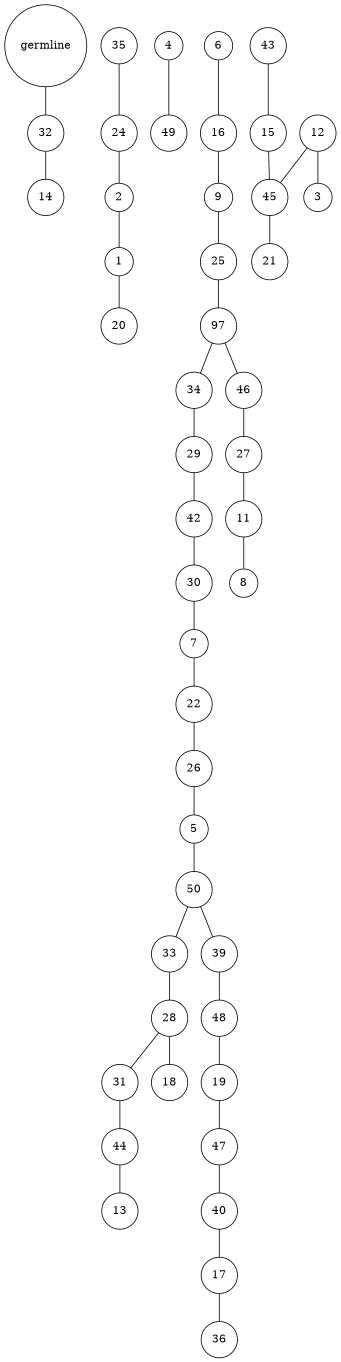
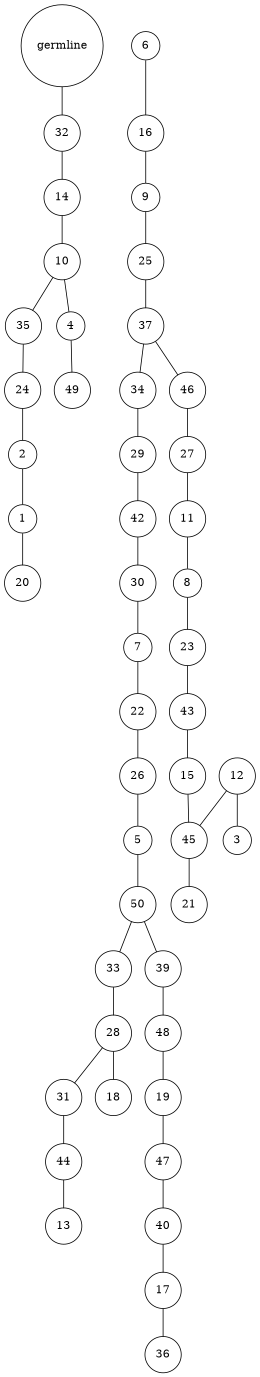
node "10": added
node "97": label "97" -> "37"
node "23": added
